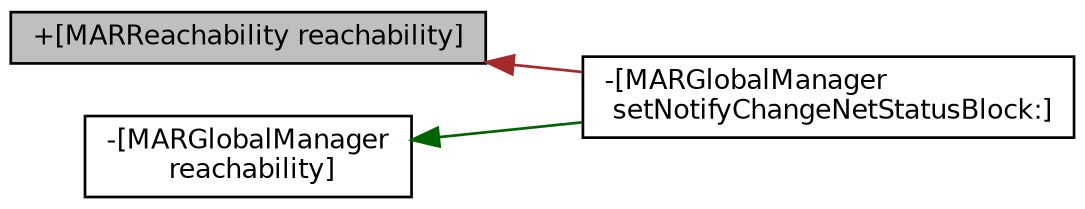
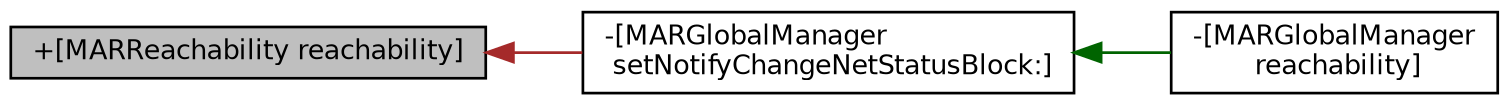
edge "-[MARGlobalManager setNotifyChangeNetStatusBlock:]" -> "-[MARGlobalManager reachability]": reversed
